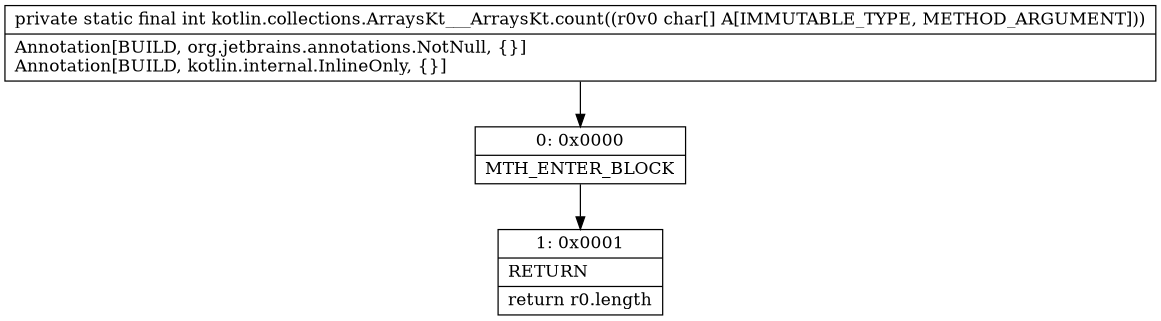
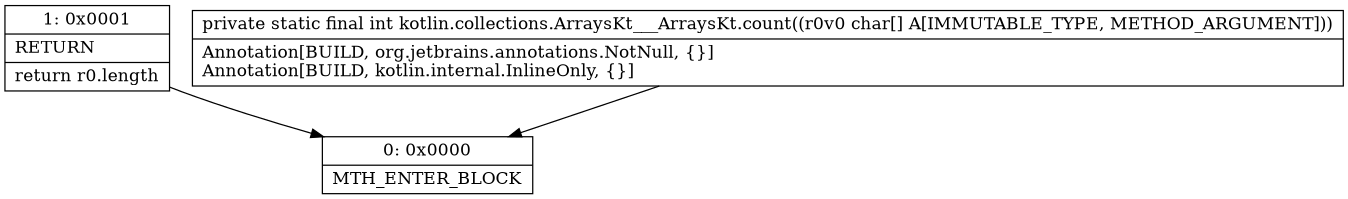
edge "0: 0x0000" -> "1: 0x0001": reversed
